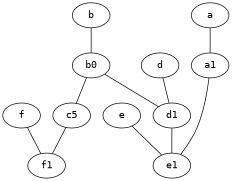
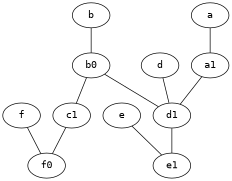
node "c5": label "c5" -> "c1"
edge "a1" -- "e1": now "a1" -- "d1"
node "f1": label "f1" -> "f0"
